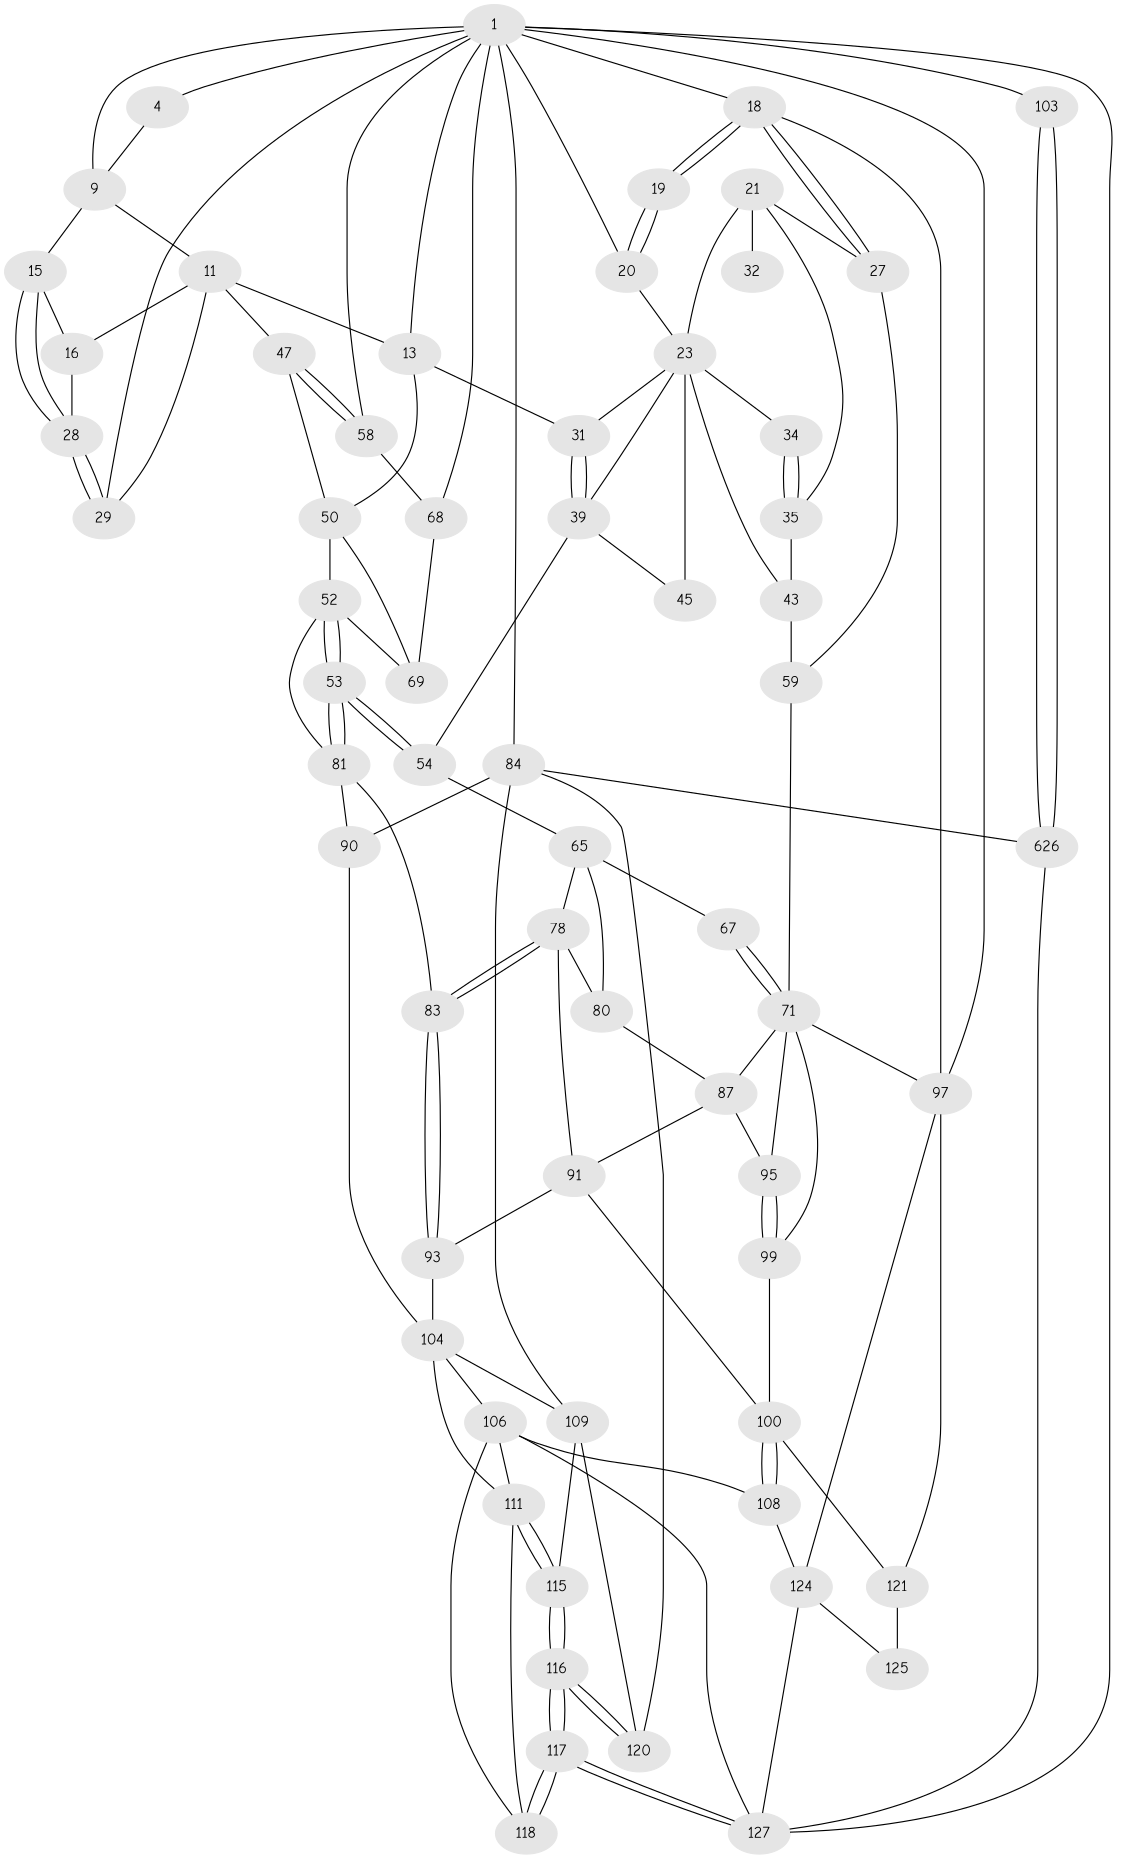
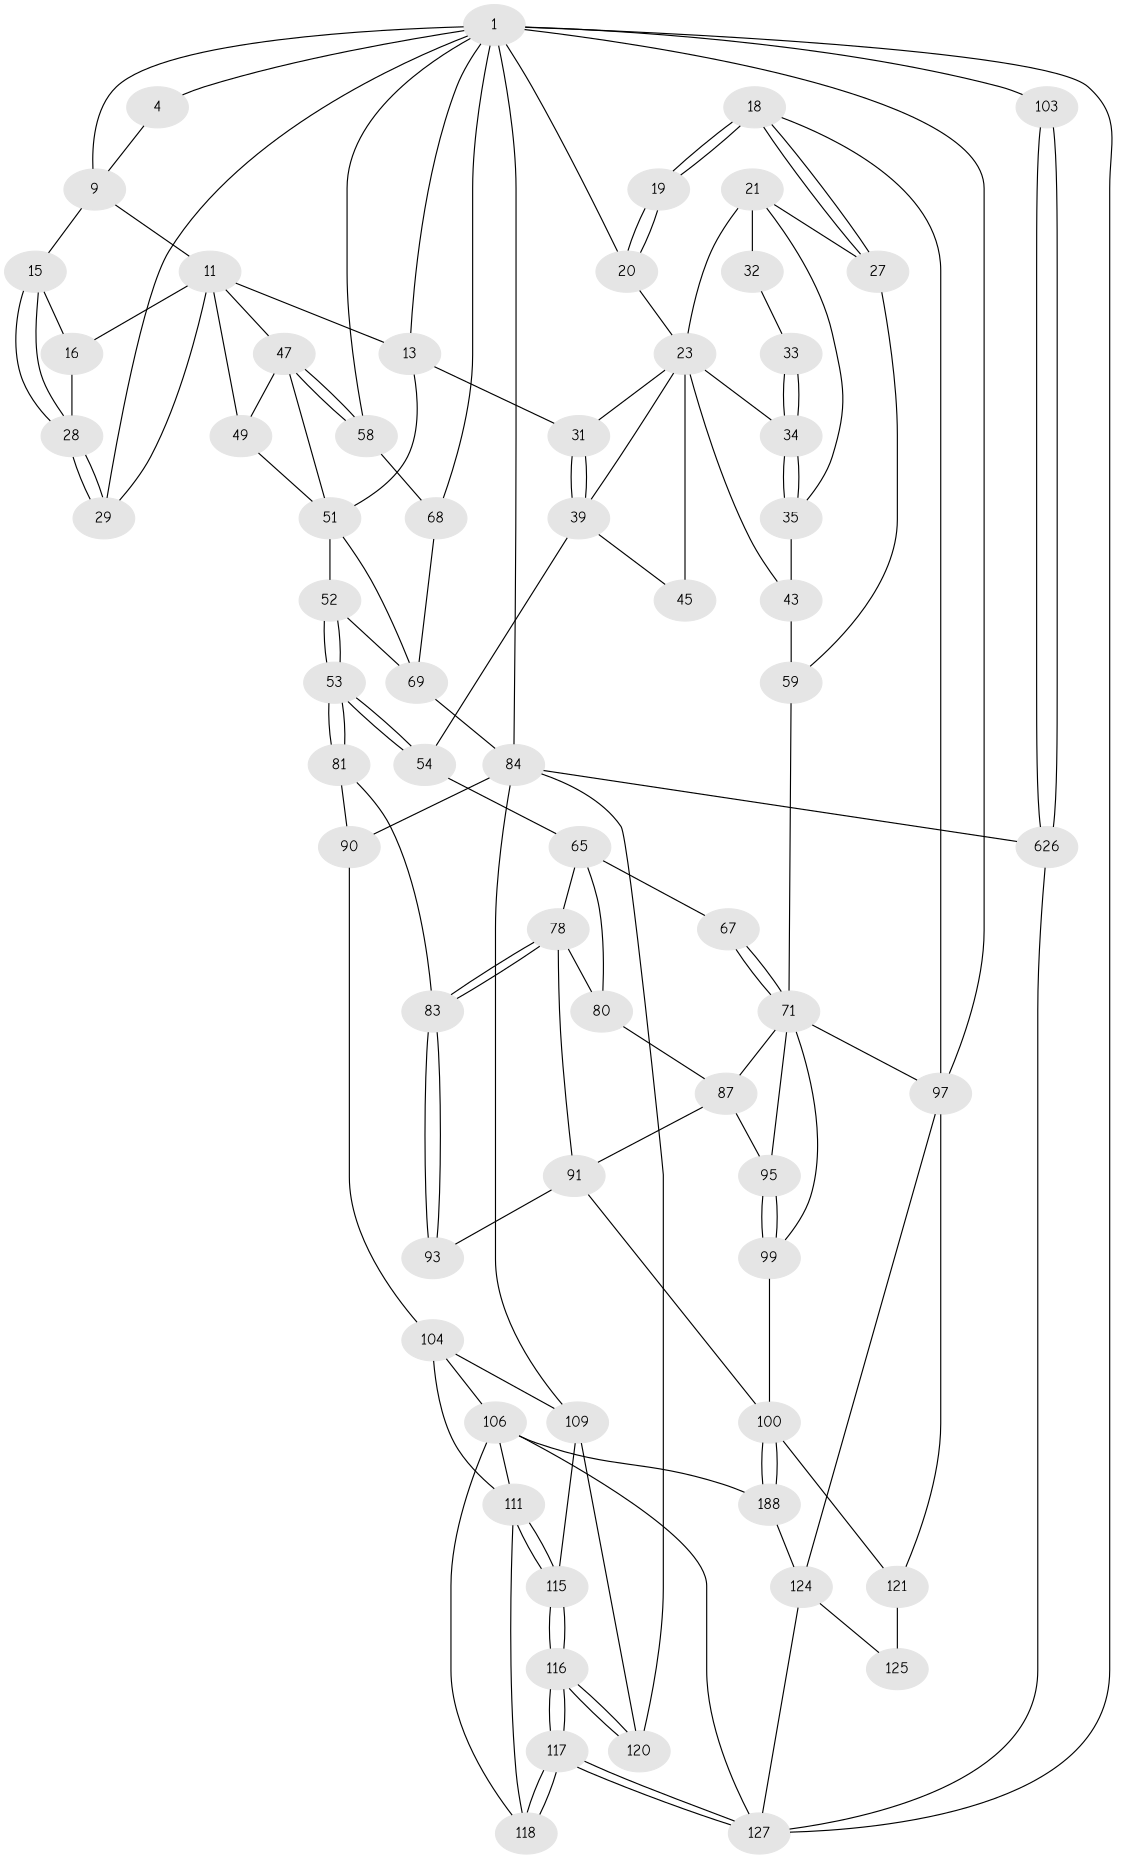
edge "1" -- "18": removed
node "33": added
node "49": added
node "50": label "50" -> "51"
edge "52" -- "81": removed
edge "69" -- "84": added
edge "93" -- "104": removed
node "108": label "108" -> "188"
